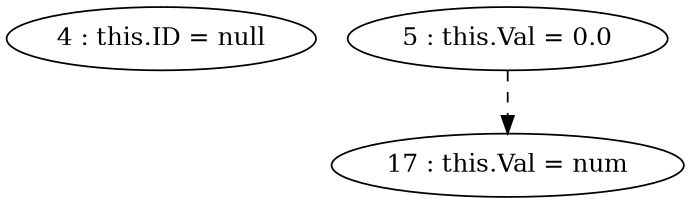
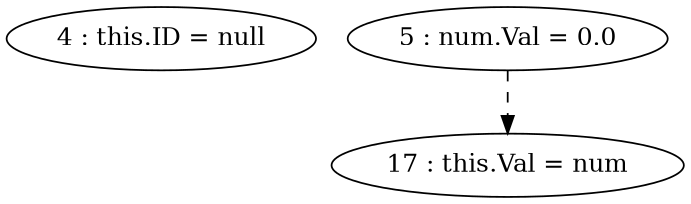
node "5 : this.Val = 0.0": label "5 : this.Val = 0.0" -> "5 : num.Val = 0.0"
